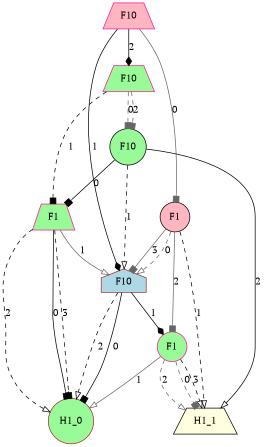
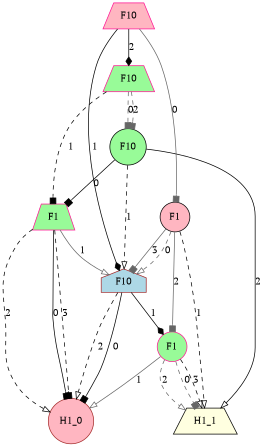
node "H1_0": fillcolor palegreen -> lightpink
